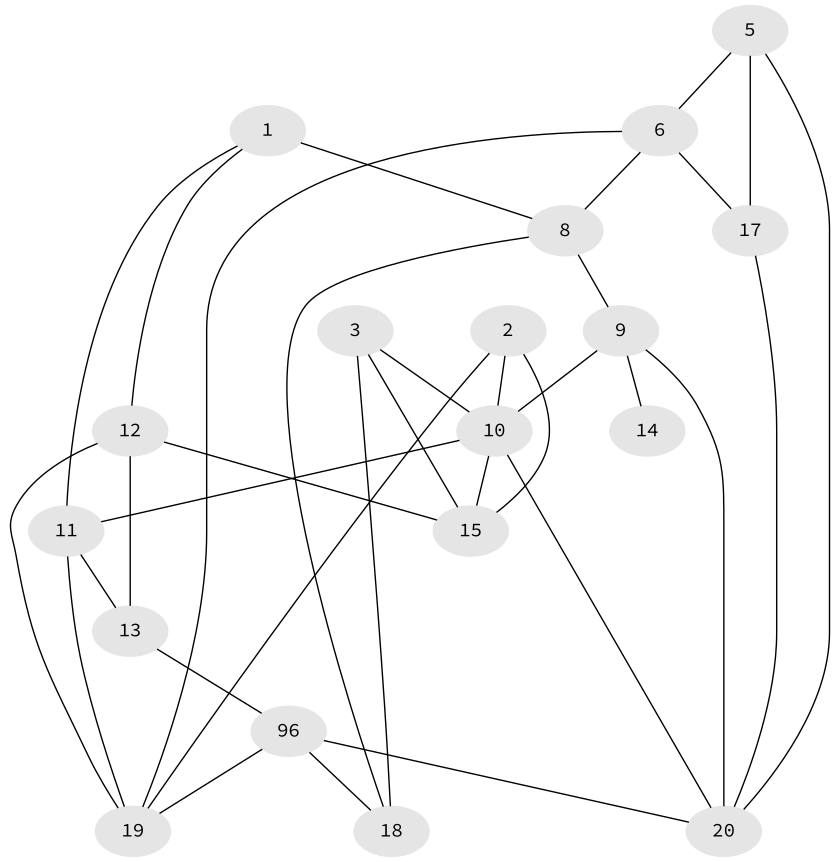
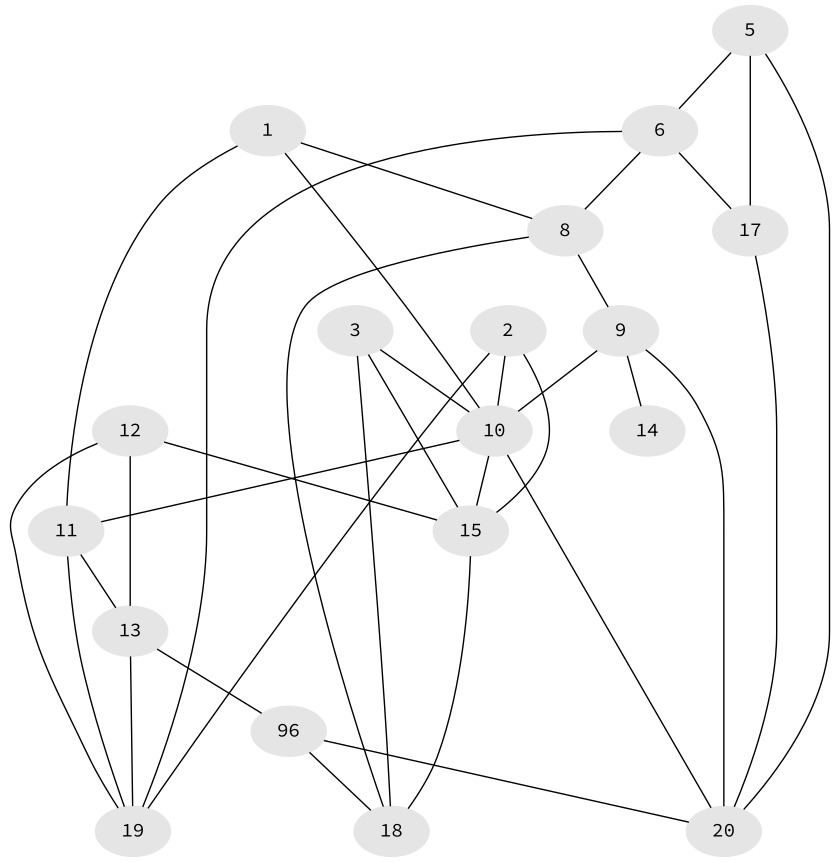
edge "1" -- "12": now "1" -- "10"
edge "15" -- "18": added
edge "96" -- "19": now "13" -- "19"
